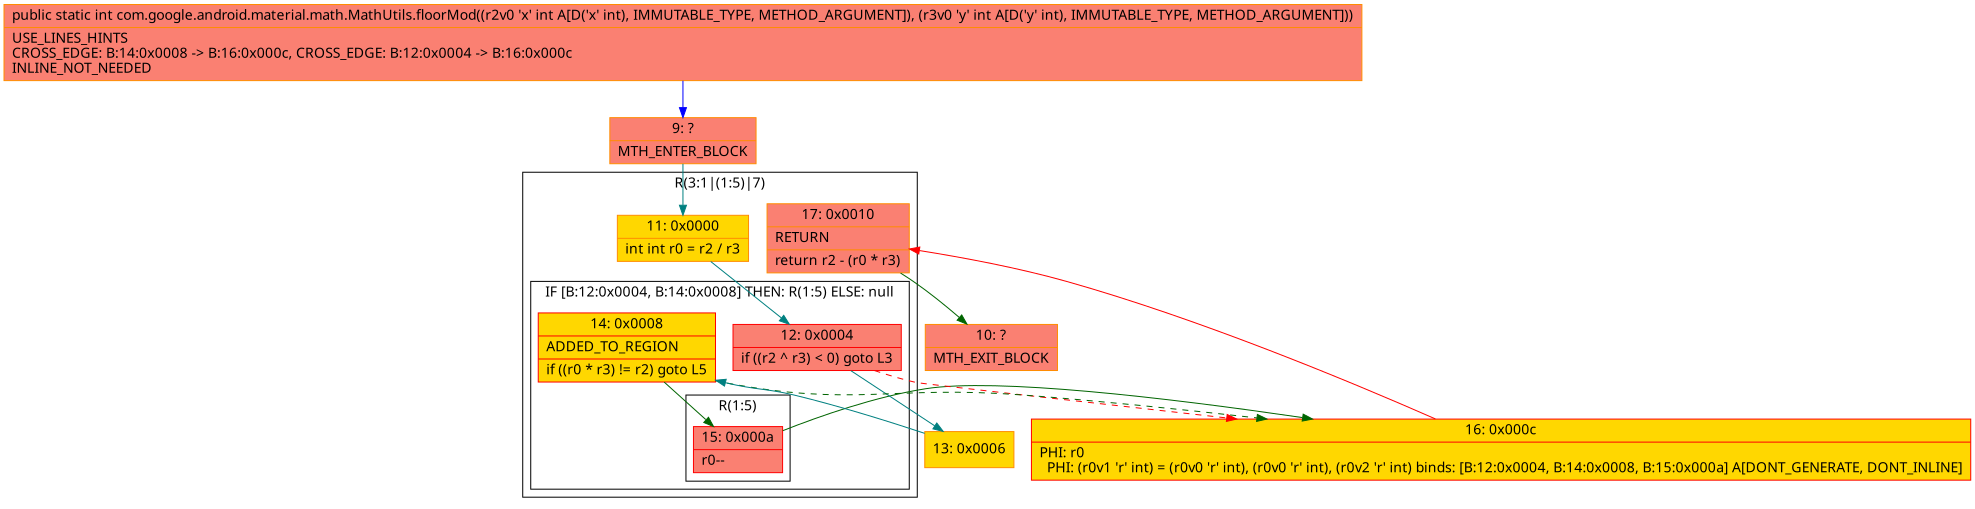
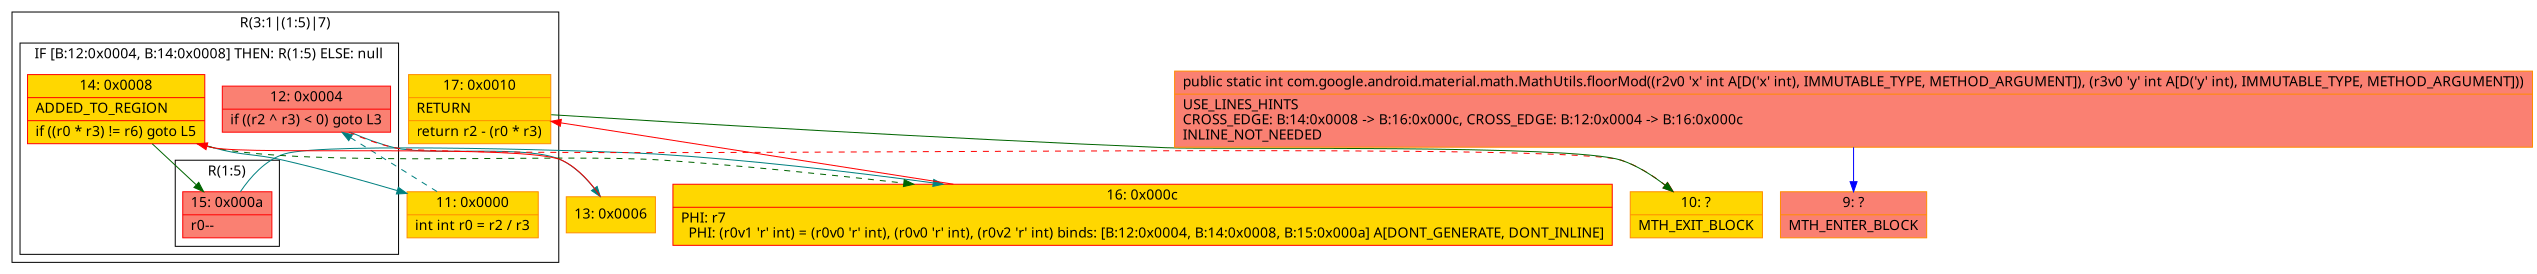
edge "9: ?" -> "11: 0x0000": now "14: 0x0008" -> "11: 0x0000"
node "17: 0x0010": fillcolor salmon -> gold
edge "11: 0x0000" -> "12: 0x0004": style solid -> dashed
node "10: ?": fillcolor salmon -> gold
node "14: 0x0008": text "if ((r0 * r3) != r2) goto L5" -> "if ((r0 * r3) != r6) goto L5"
edge "15: 0x000a" -> "16: 0x000c": color darkgreen -> teal
edge "12: 0x0004" -> "16: 0x000c": now "12: 0x0004" -> "10: ?"
edge "13: 0x0006" -> "14: 0x0008": color teal -> red
node "16: 0x000c": text "PHI: r0" -> "PHI: r7"
